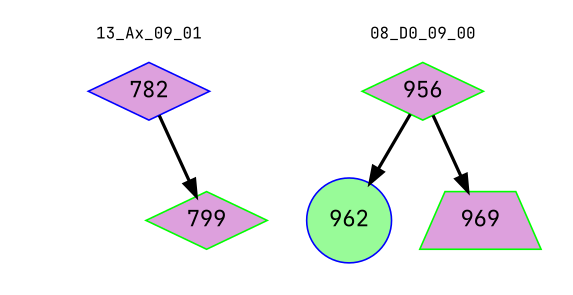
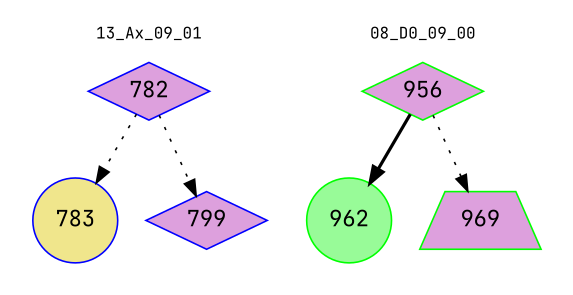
edge "956" -> "969": style bold -> dotted
edge "782" -> "799": style bold -> dotted
node "783": added
node "799": color green -> blue
node "962": color blue -> green
